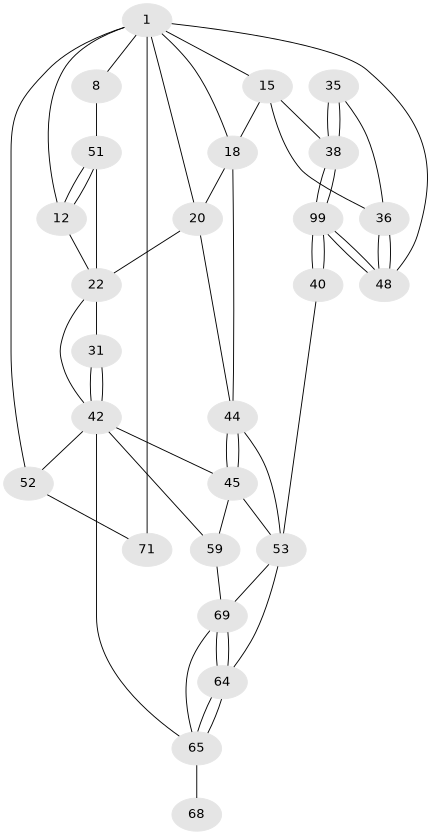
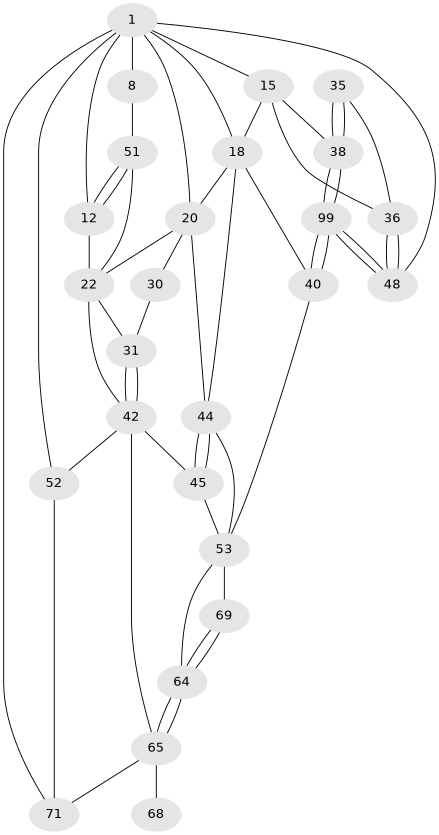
edge "18" -- "40": added
node "30": added
node "59": removed
edge "69" -- "65": now "71" -- "65"
